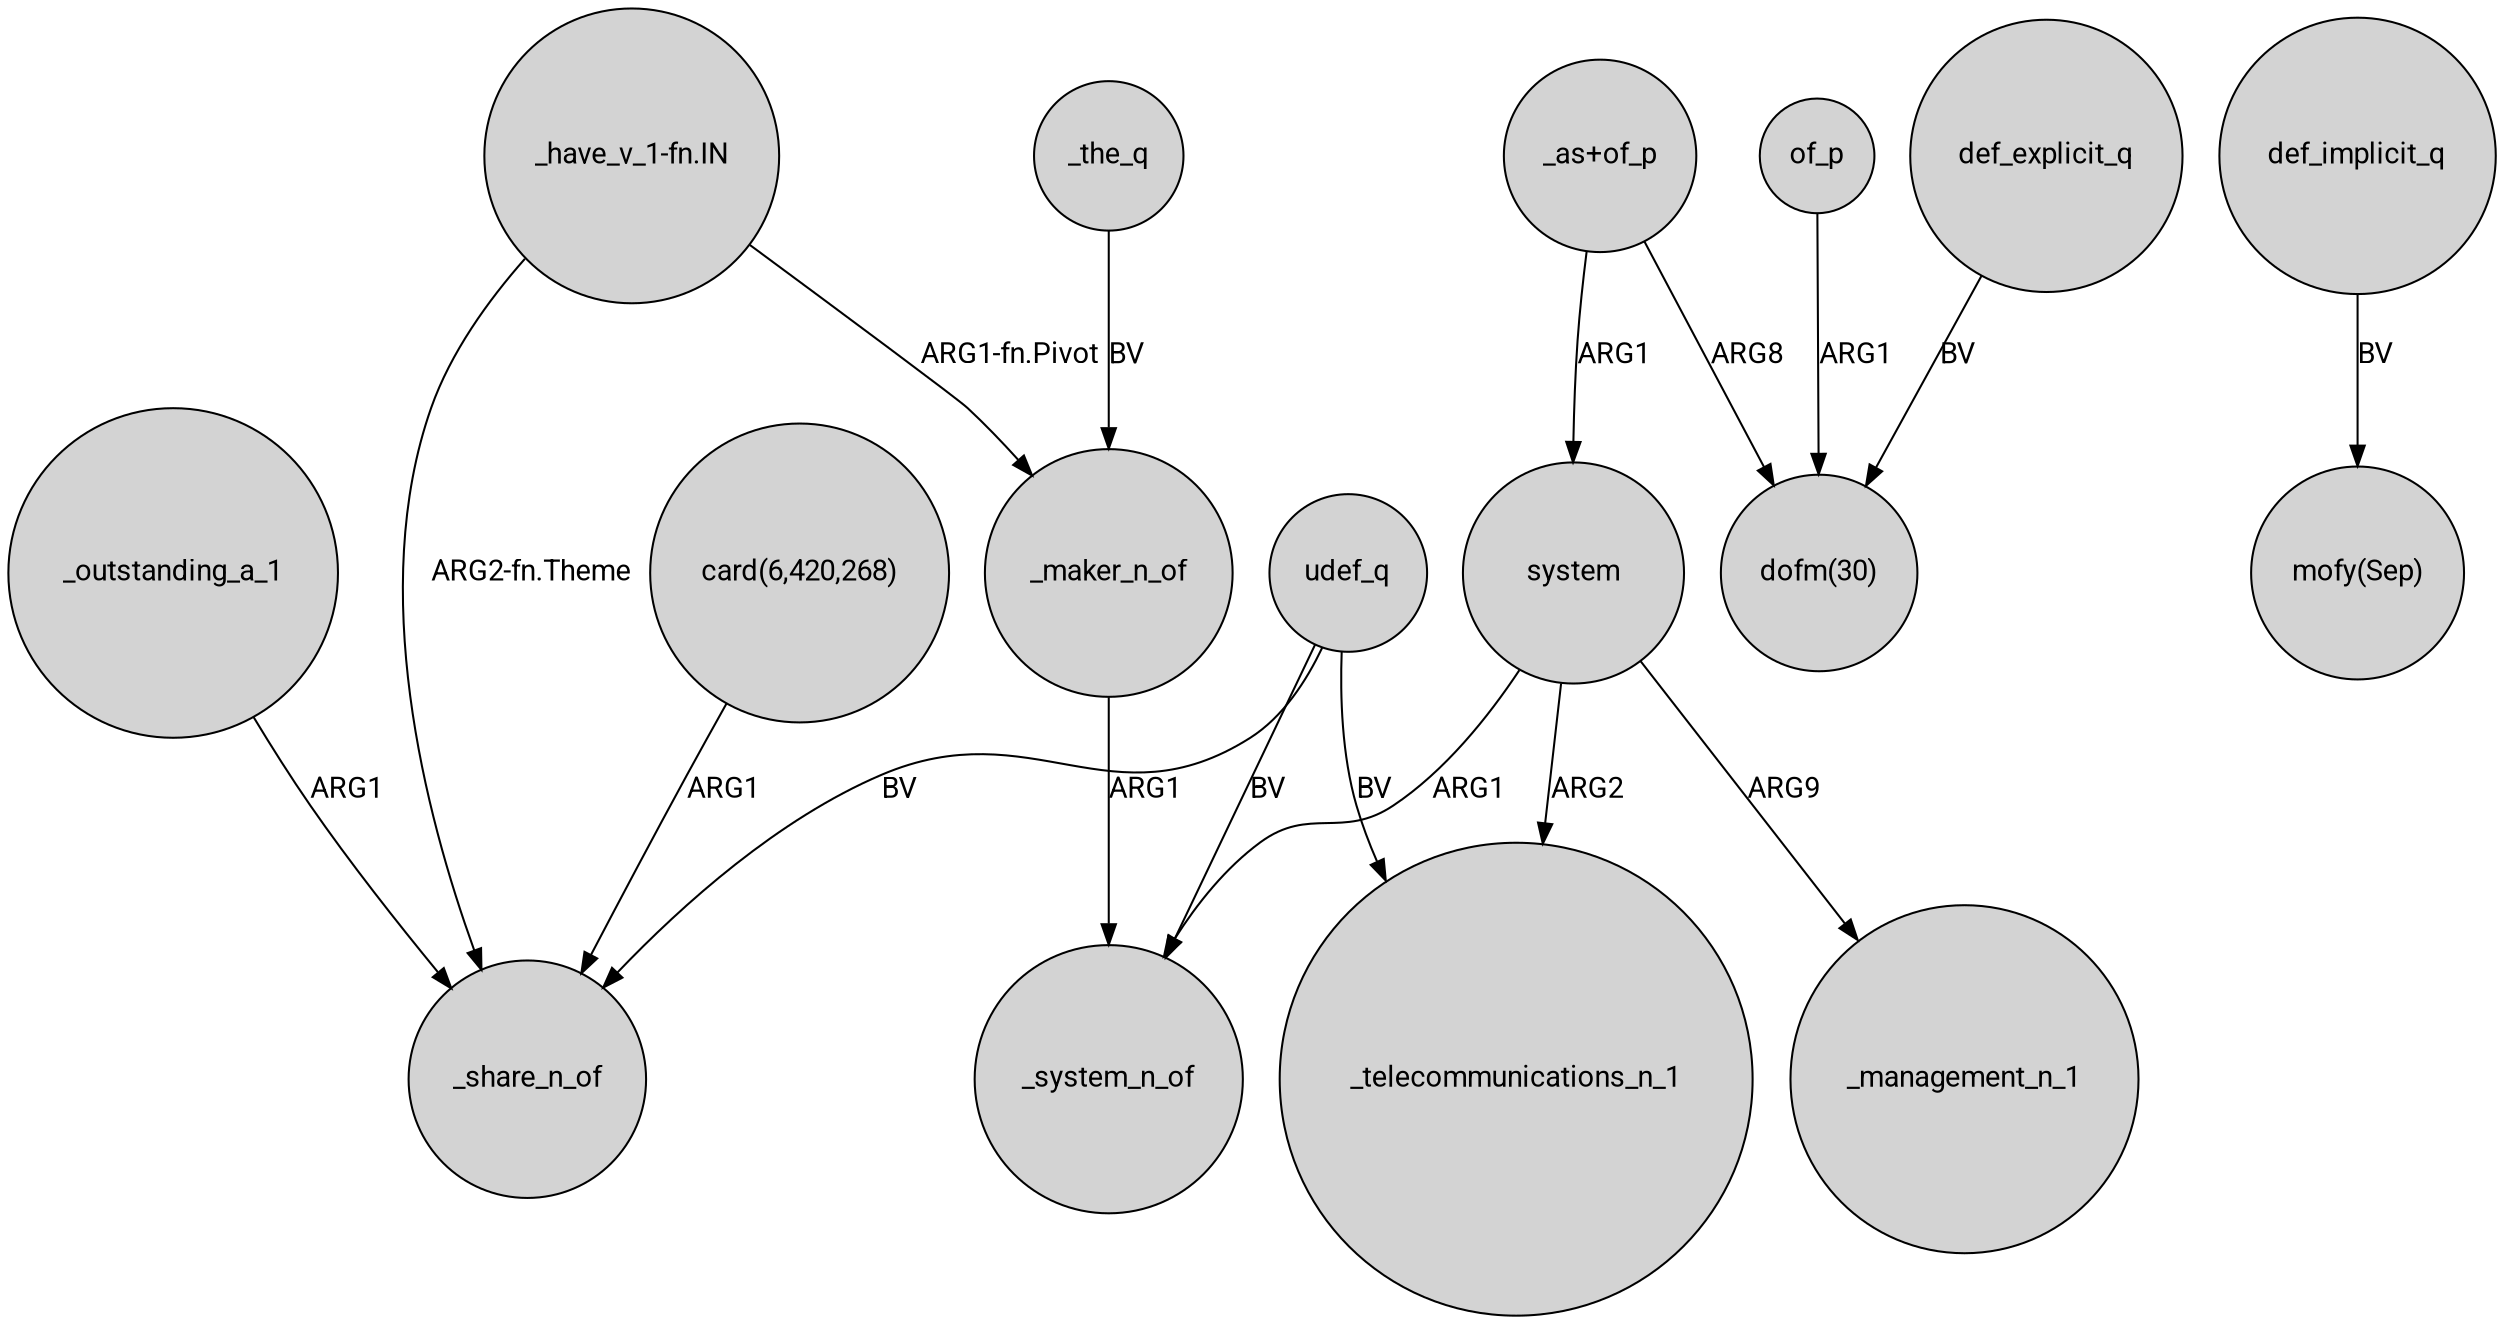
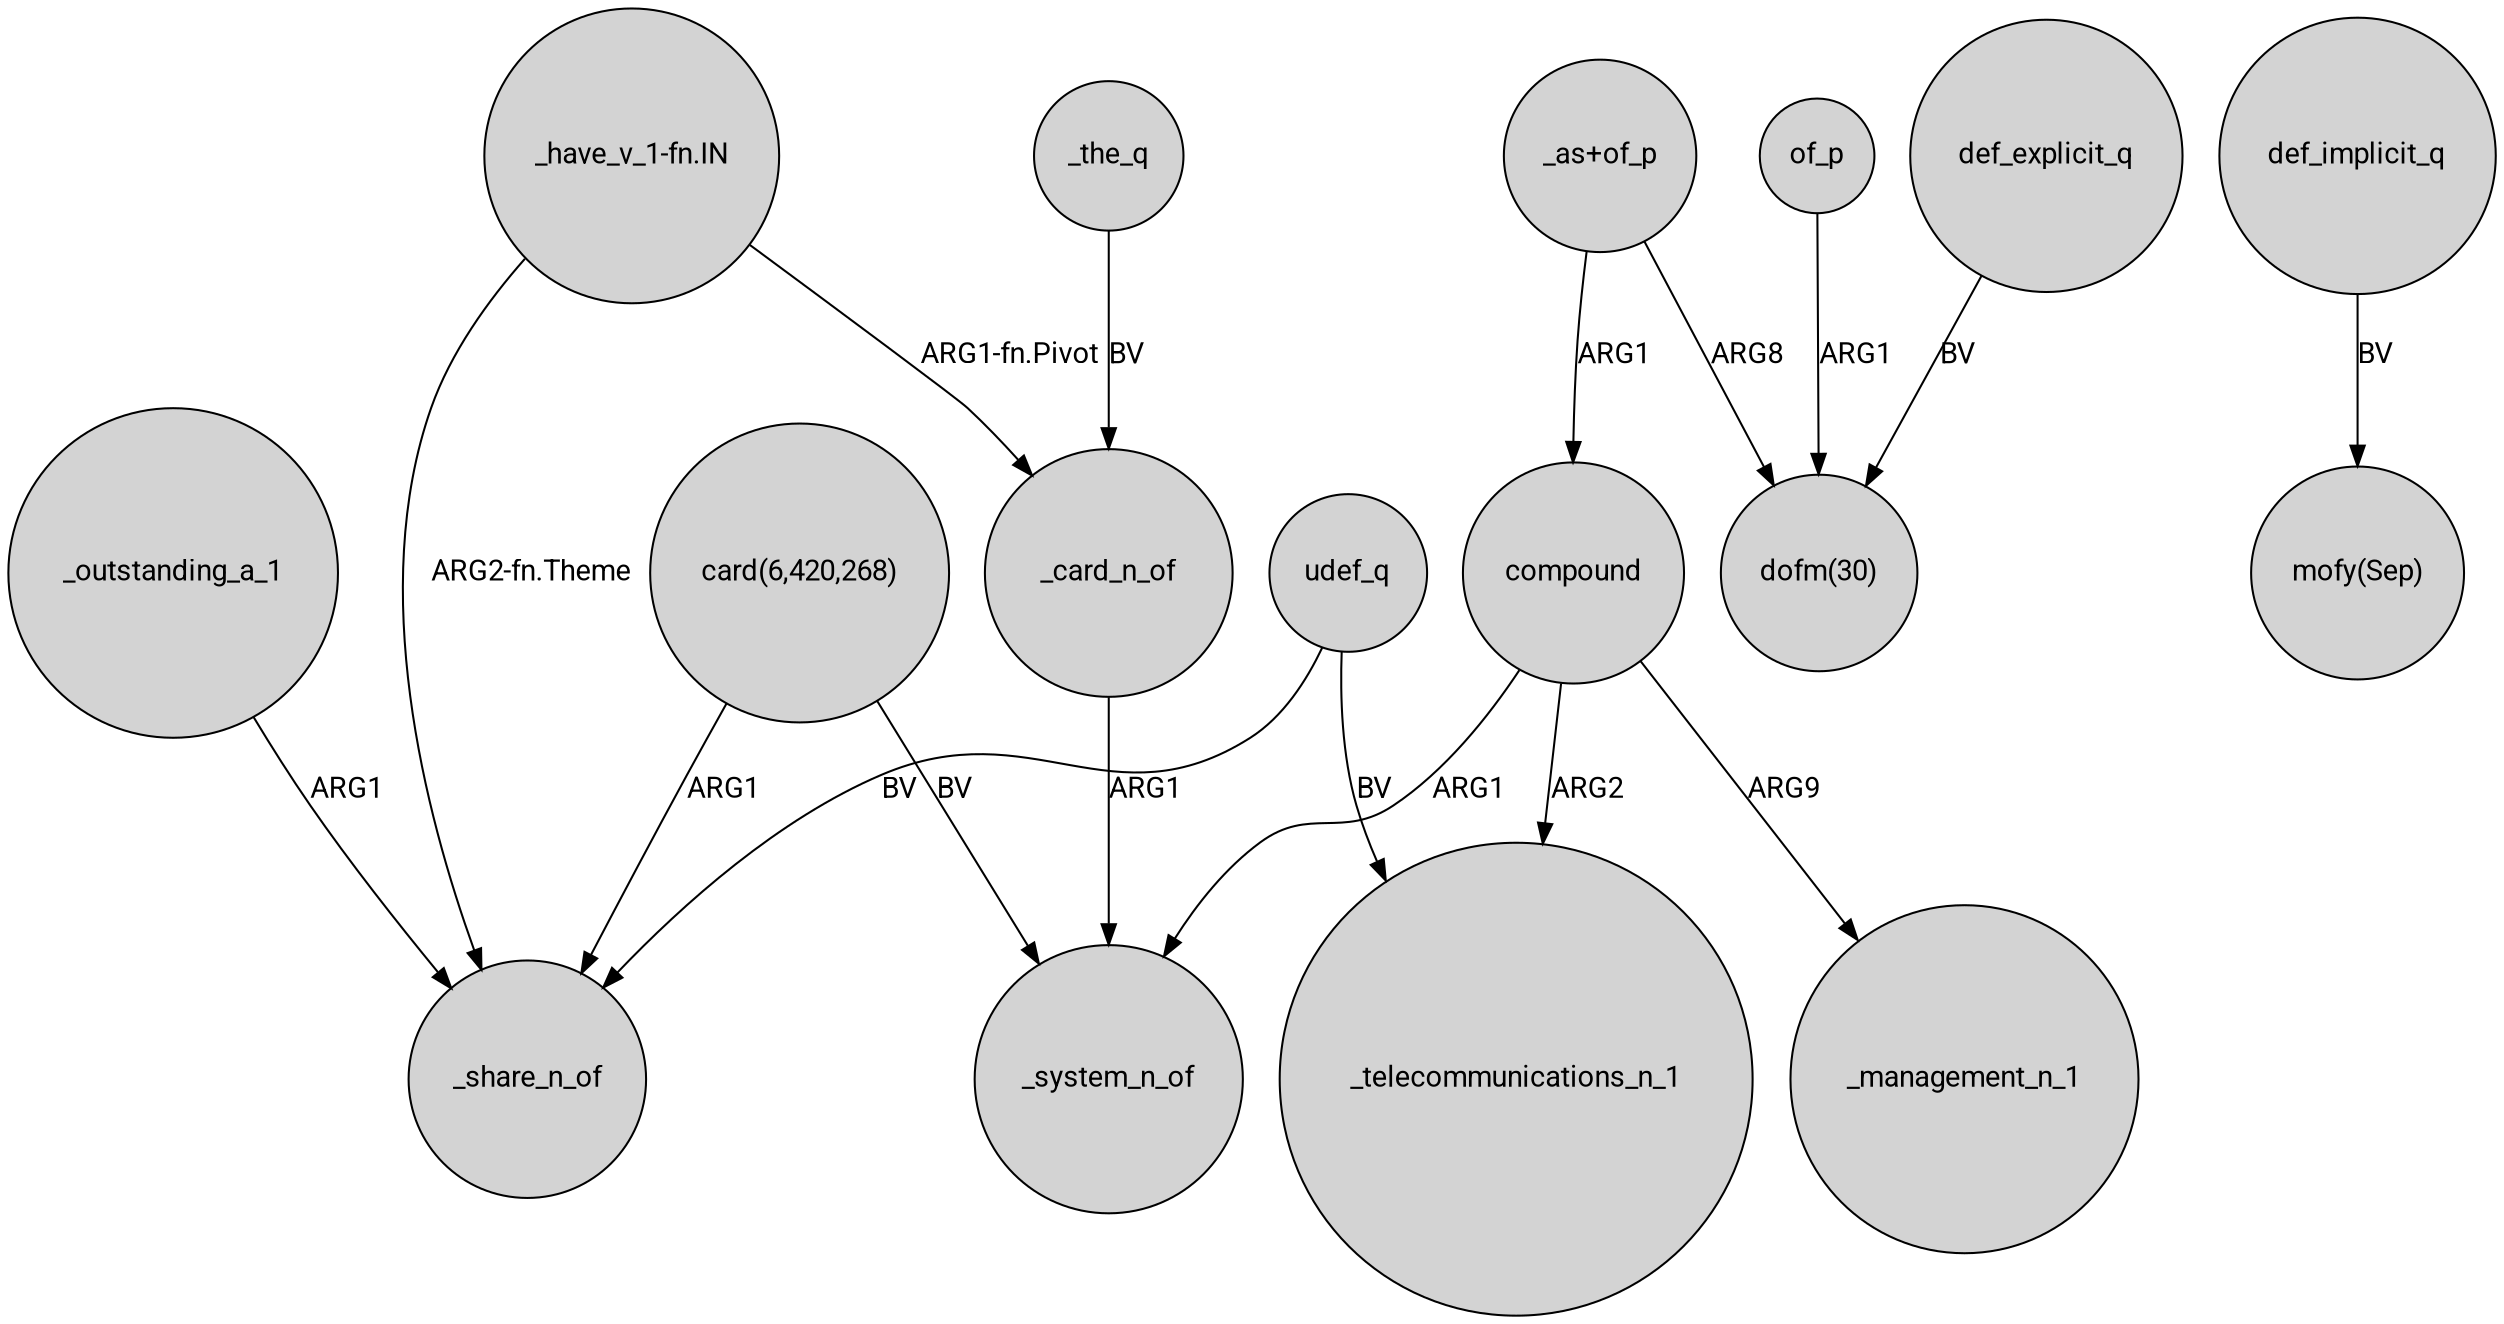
node "_maker_n_of": label "_maker_n_of" -> "_card_n_of"
node "system": label "system" -> "compound"
edge "udef_q" -> "_system_n_of": now "card(6,420,268)" -> "_system_n_of"
